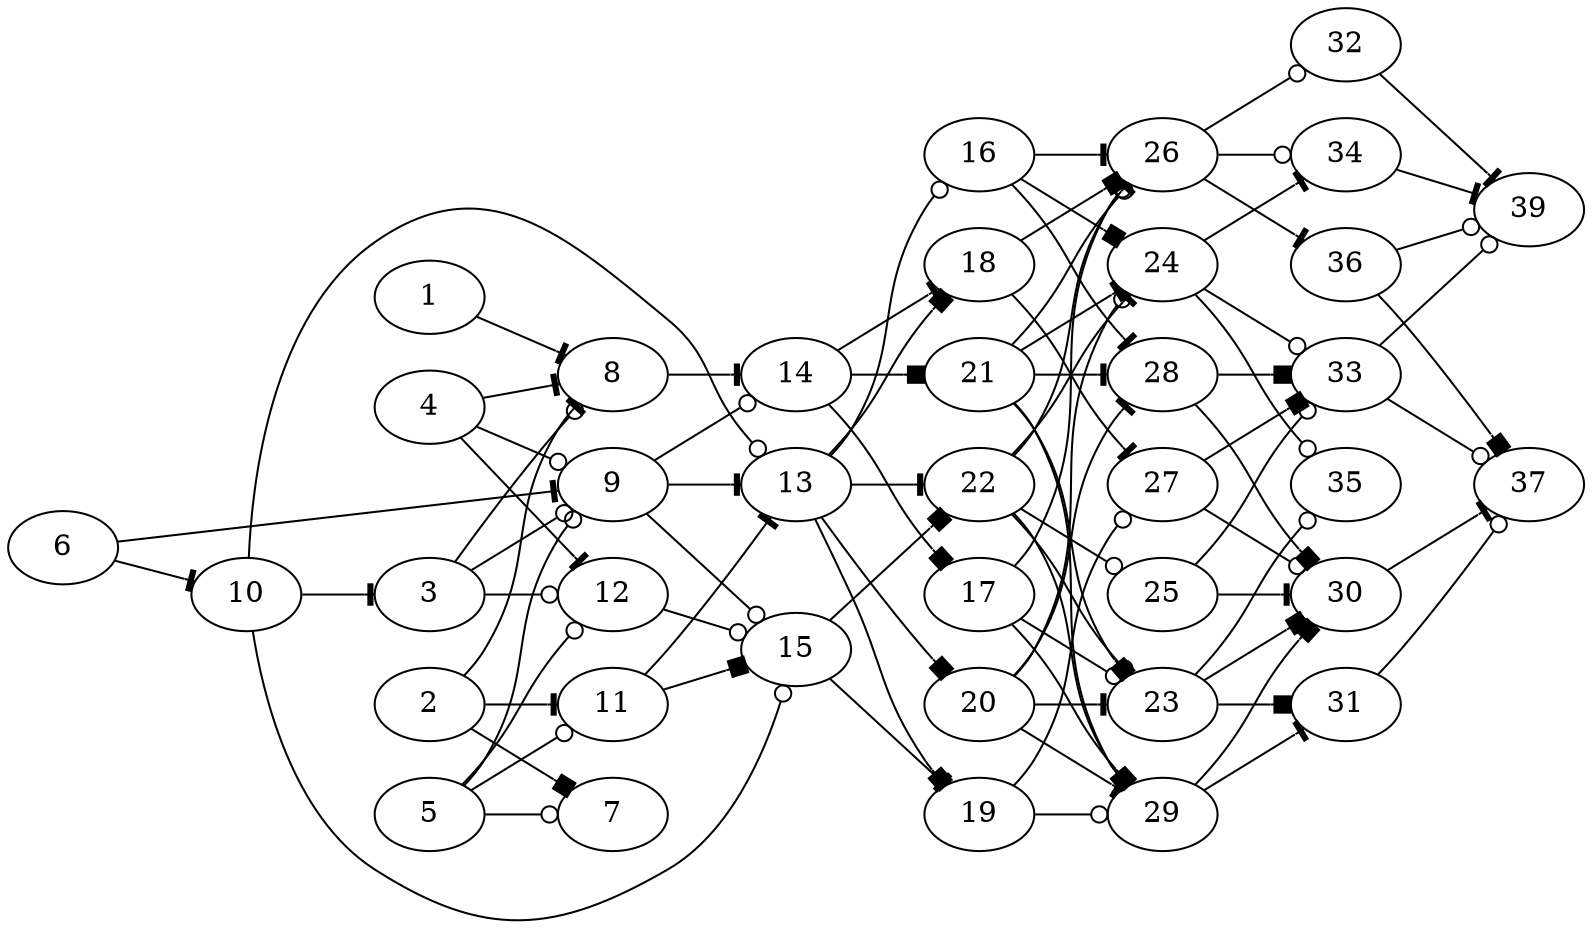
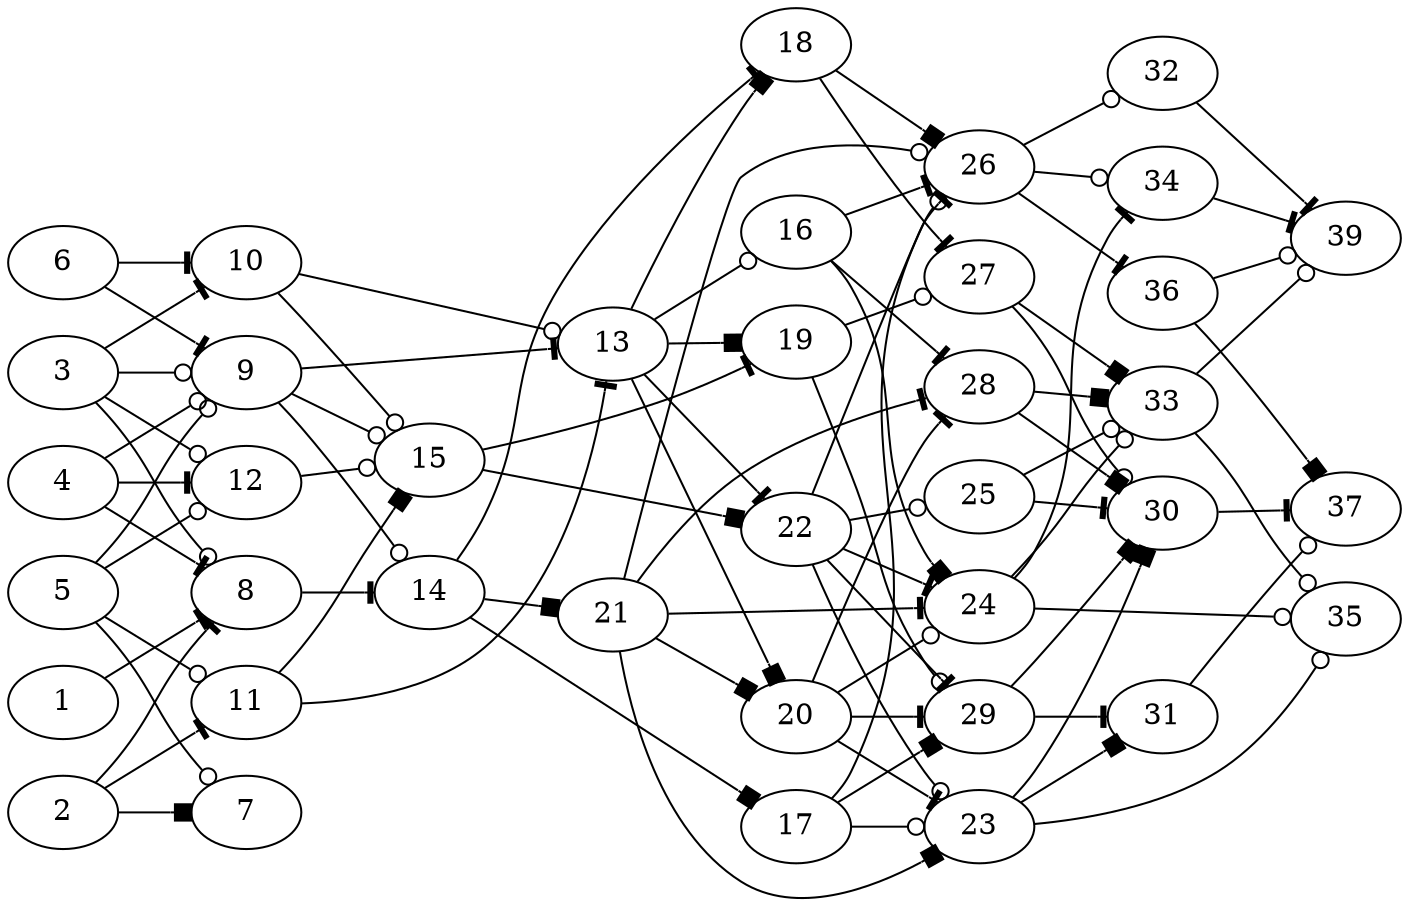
edge "33" -> "37": now "33" -> "35"
edge "21" -> "29": now "21" -> "20"
edge "10" -> "3": reversed
edge "22" -> "29": arrowhead odot -> tee
